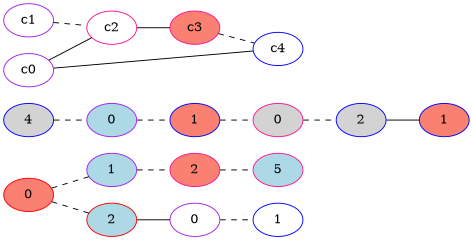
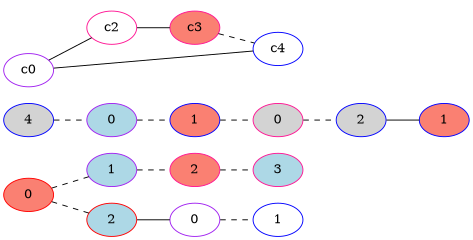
node "c1": removed
node "5": label "5" -> "3"
